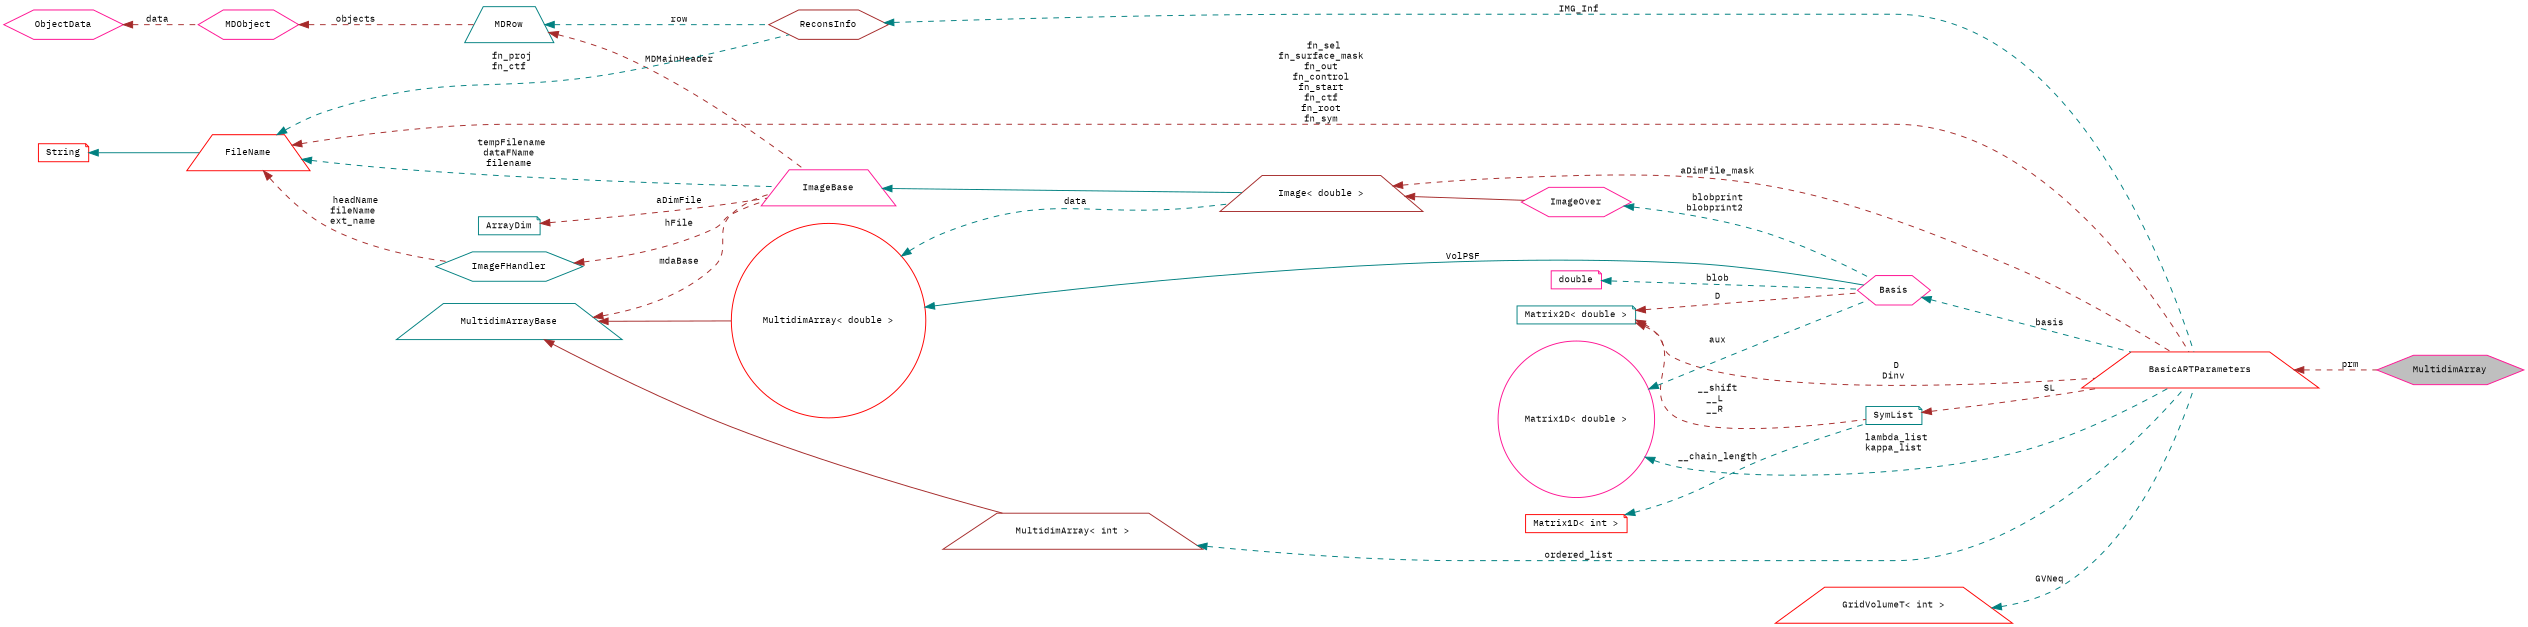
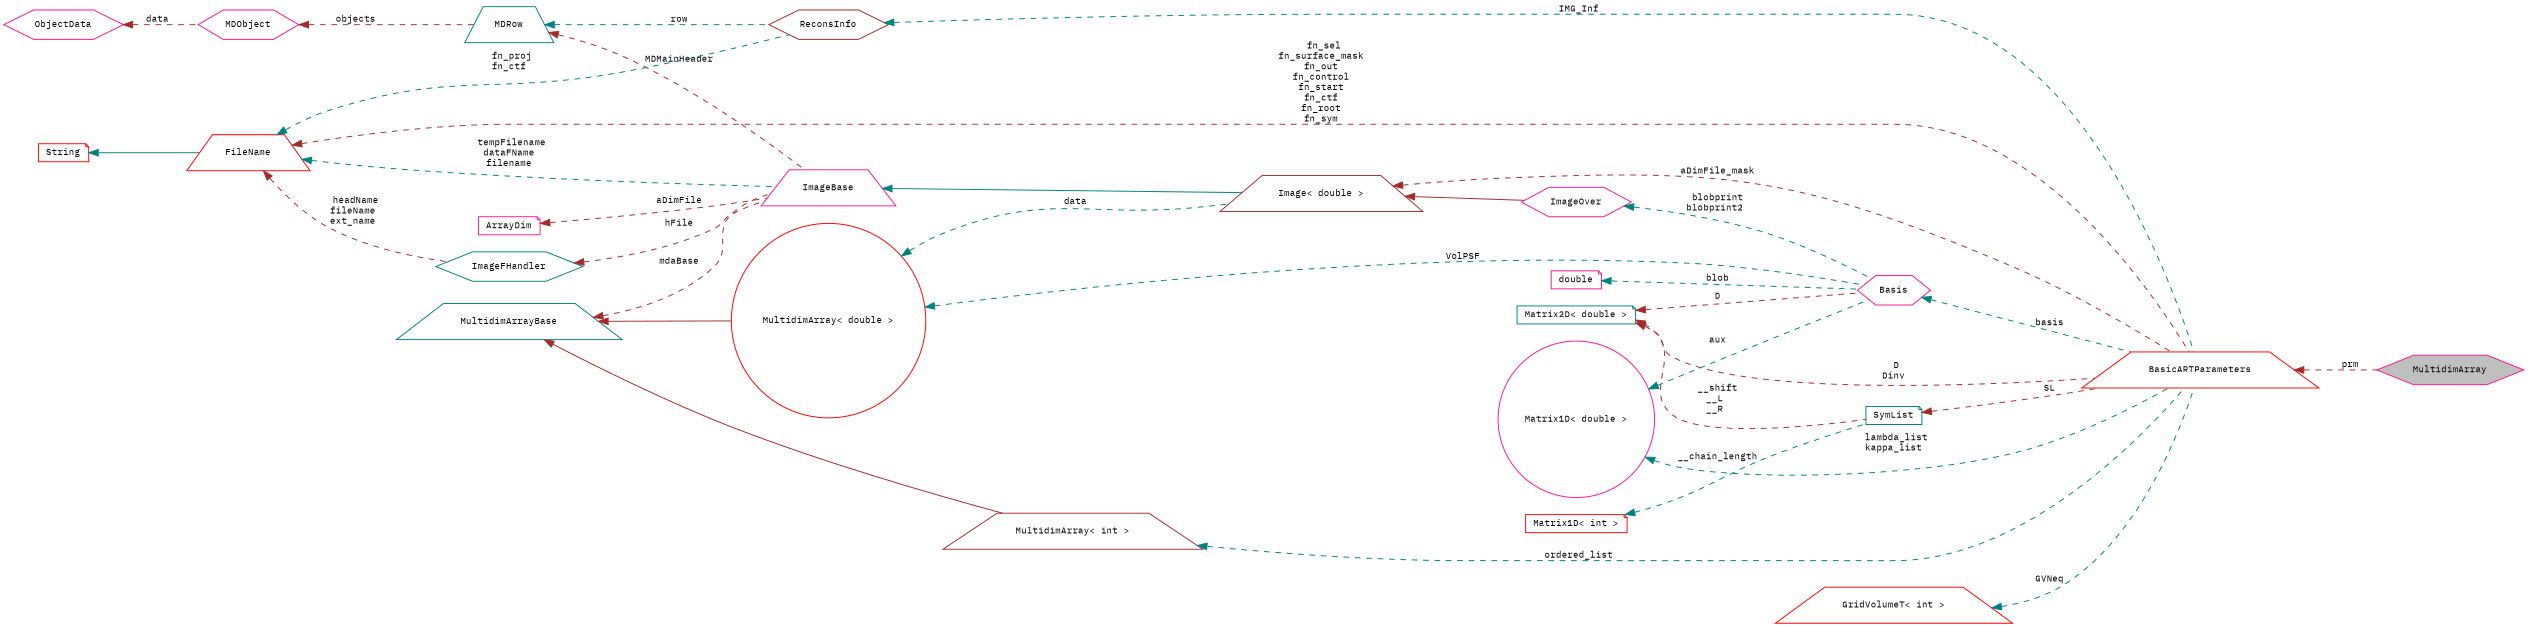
node "ArrayDim": color teal -> deeppink
edge "Basis" -> "MultidimArray< double >": style solid -> dashed
